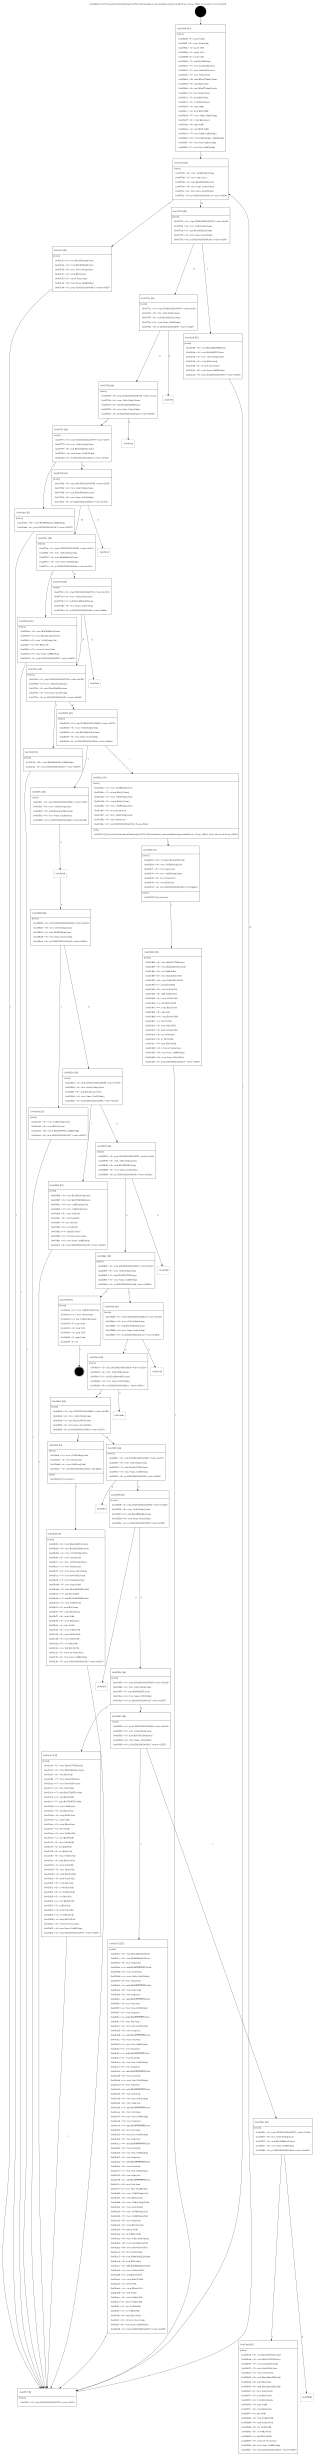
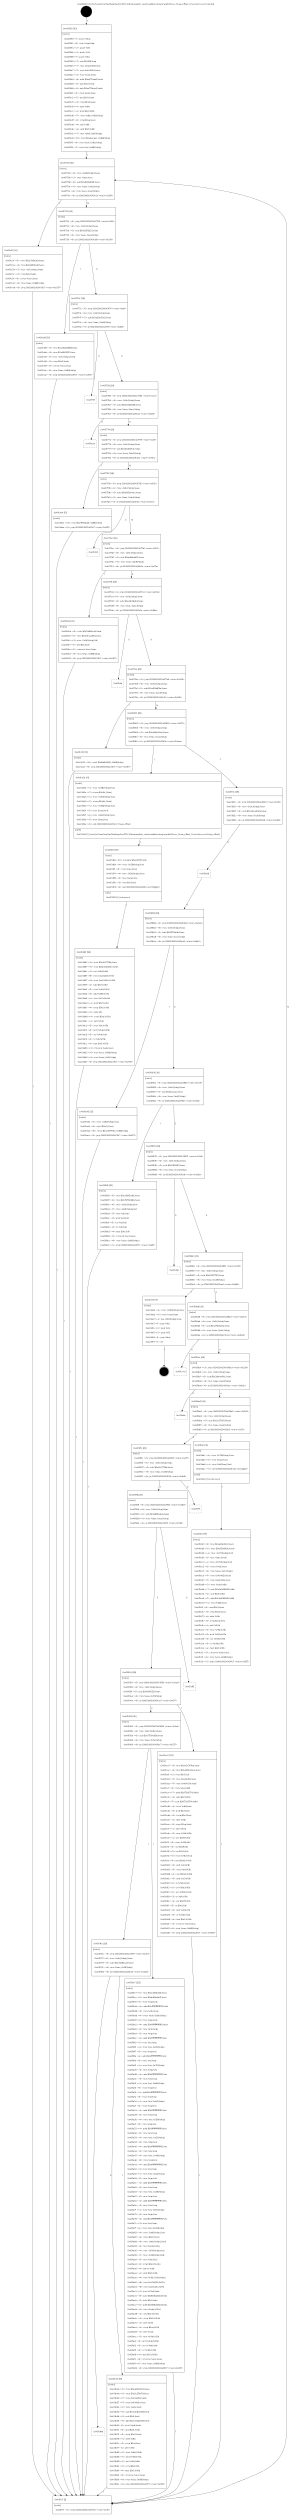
edge "0x401b46 [91]" -> "0x401fc7 [5]": added, label "1"
